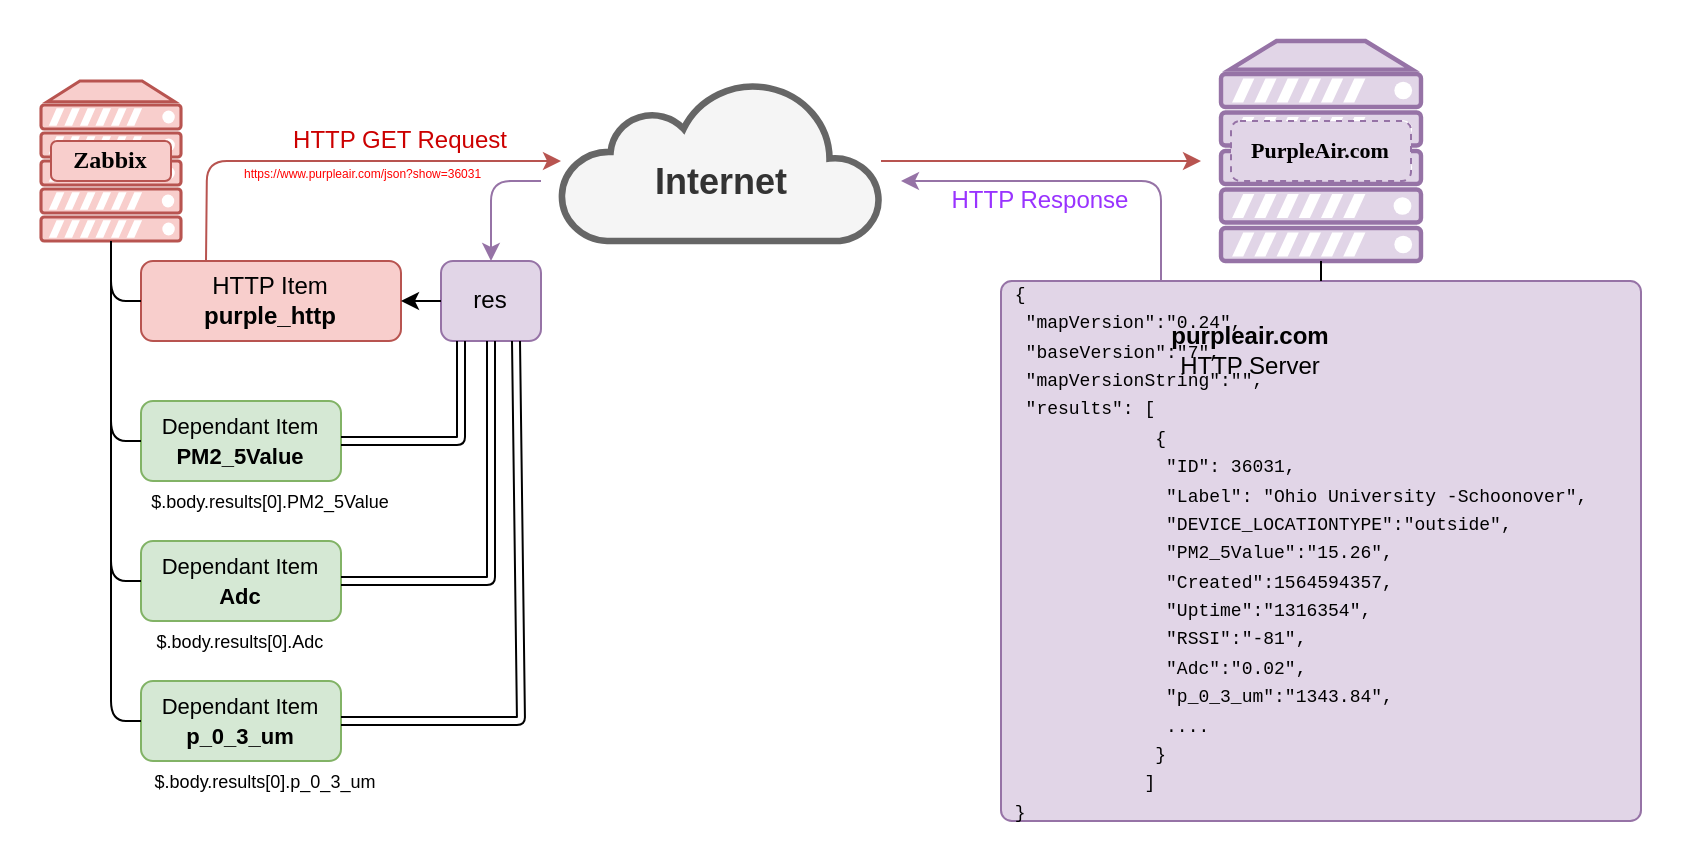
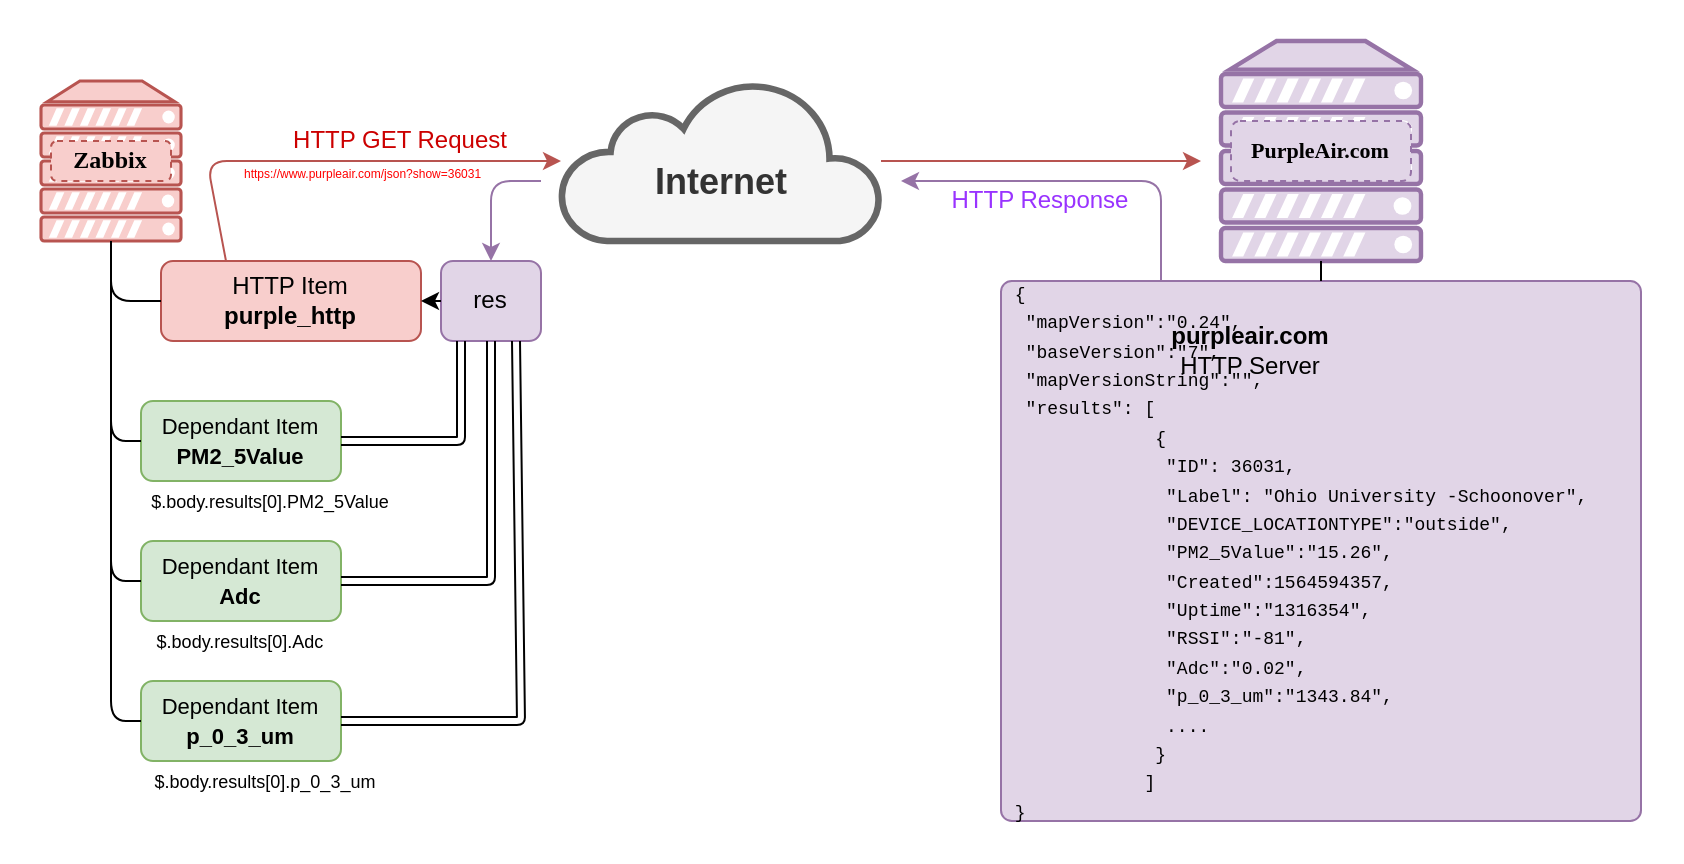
node "Zabbix": style solid -> dashed
node "HTTP Item purple_http": moved (271, 301) -> (291, 301)
